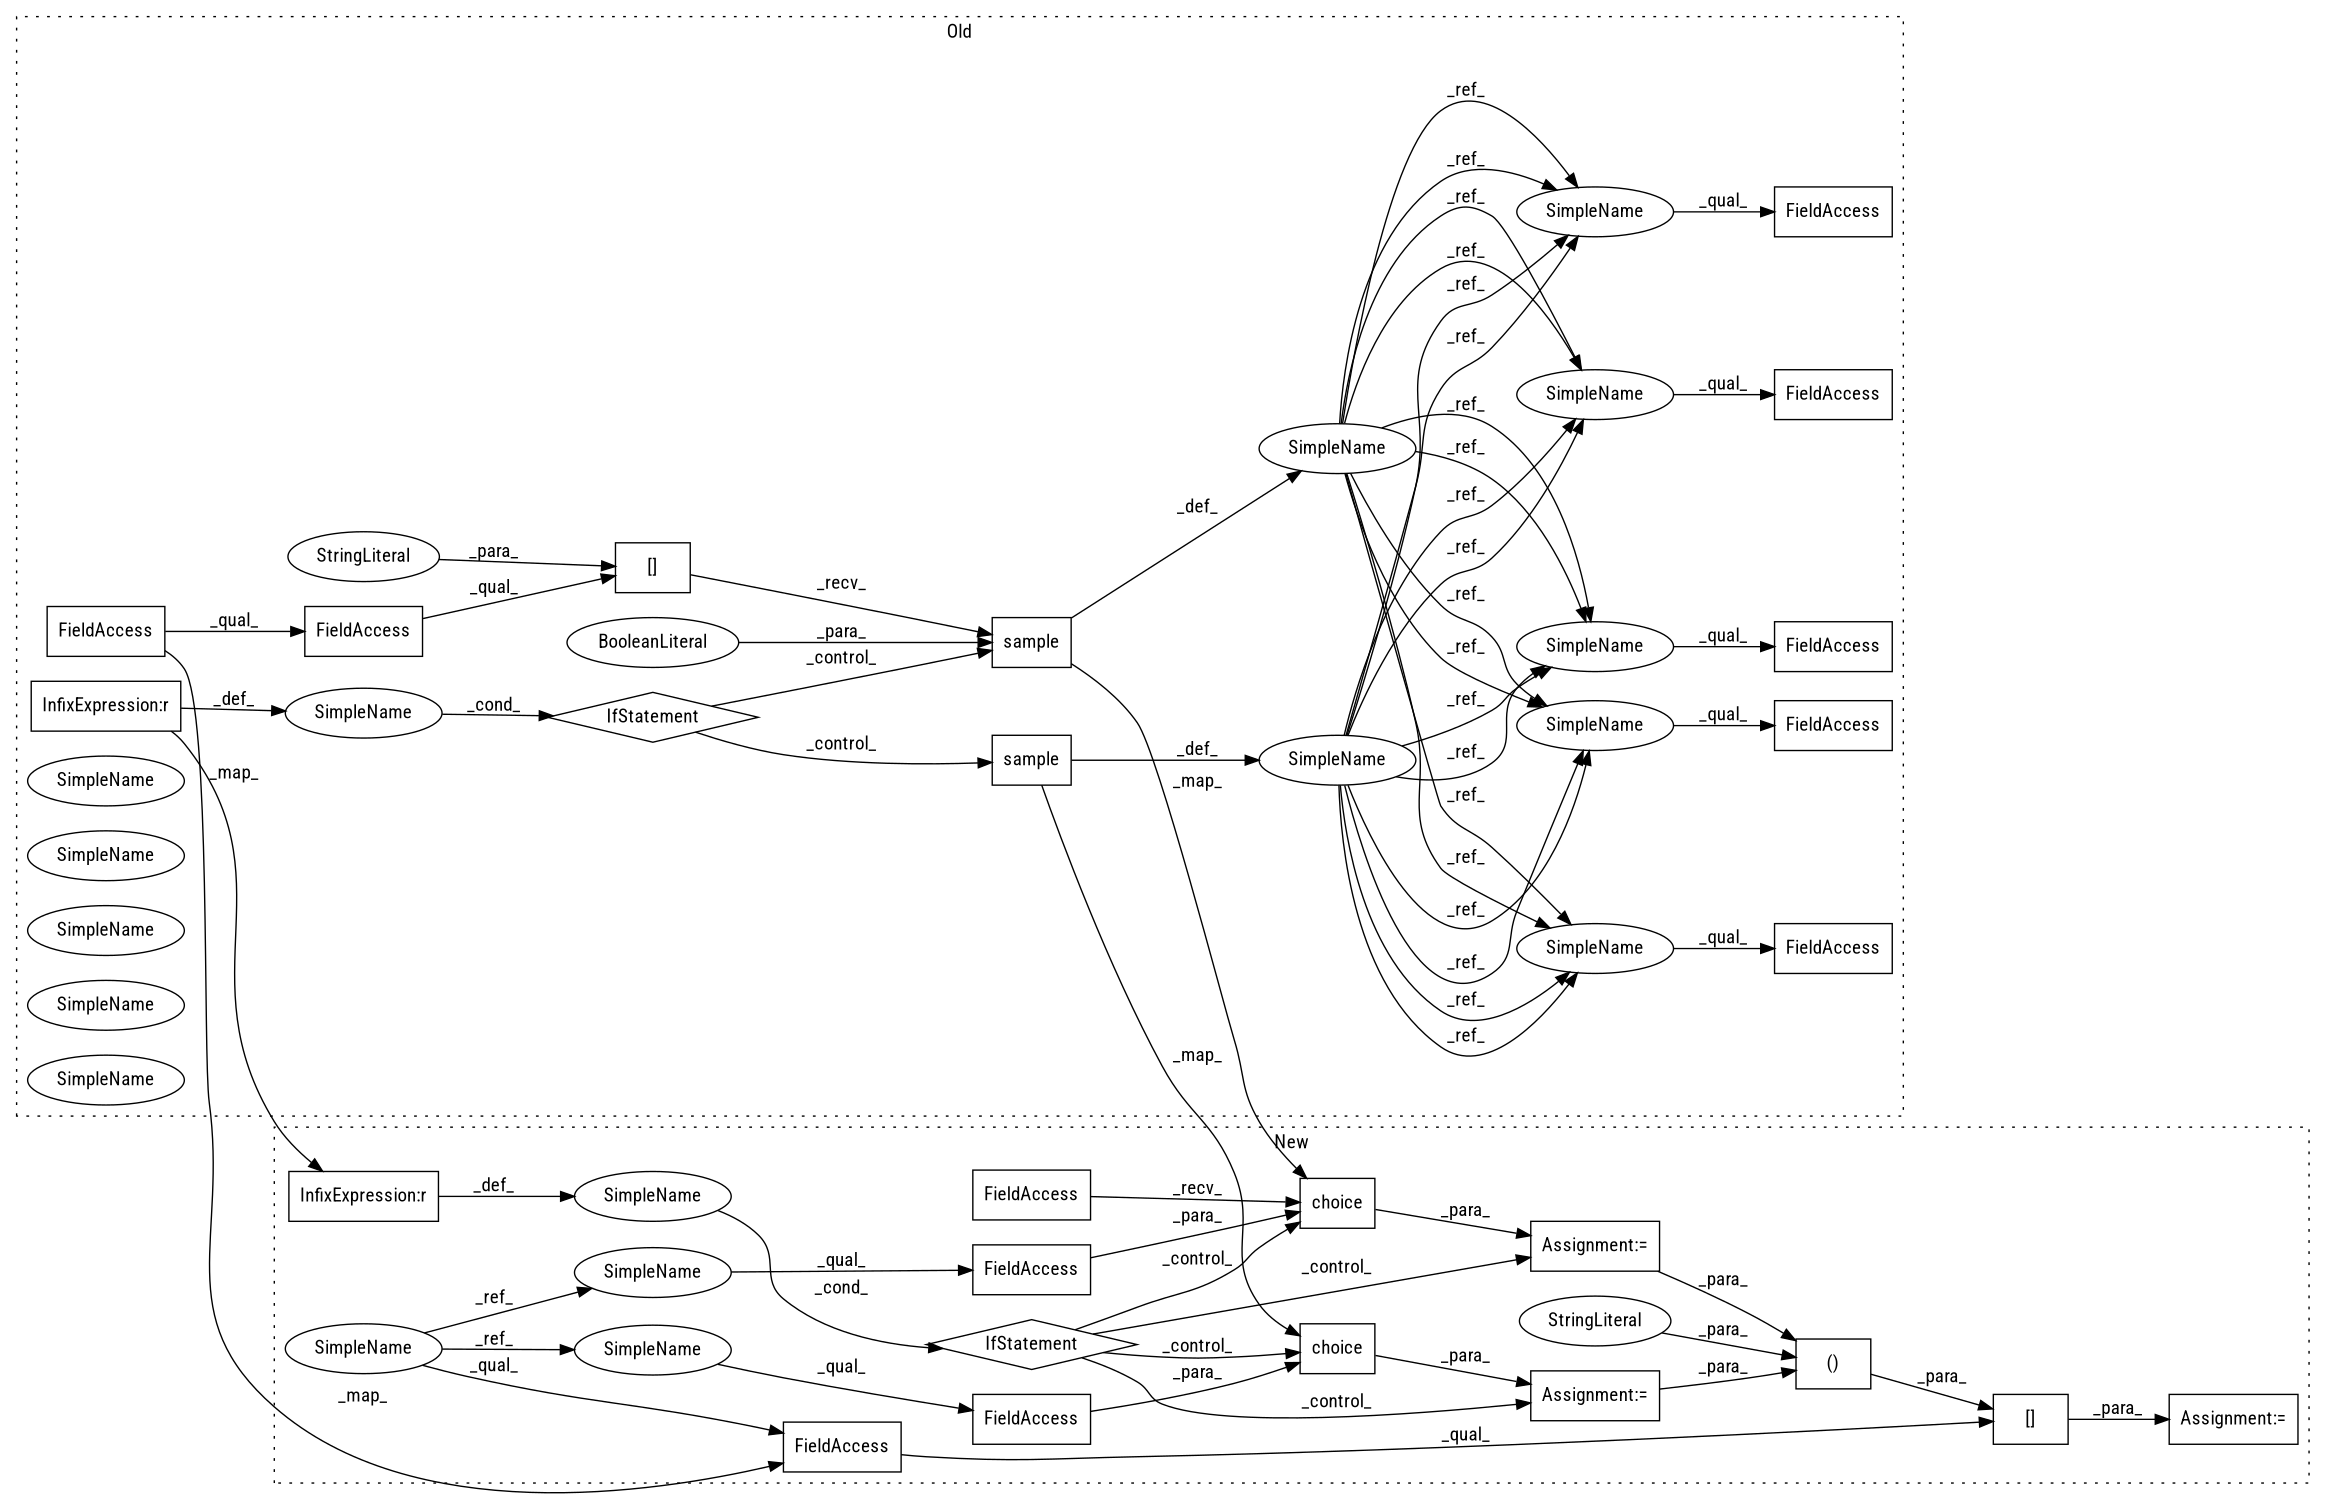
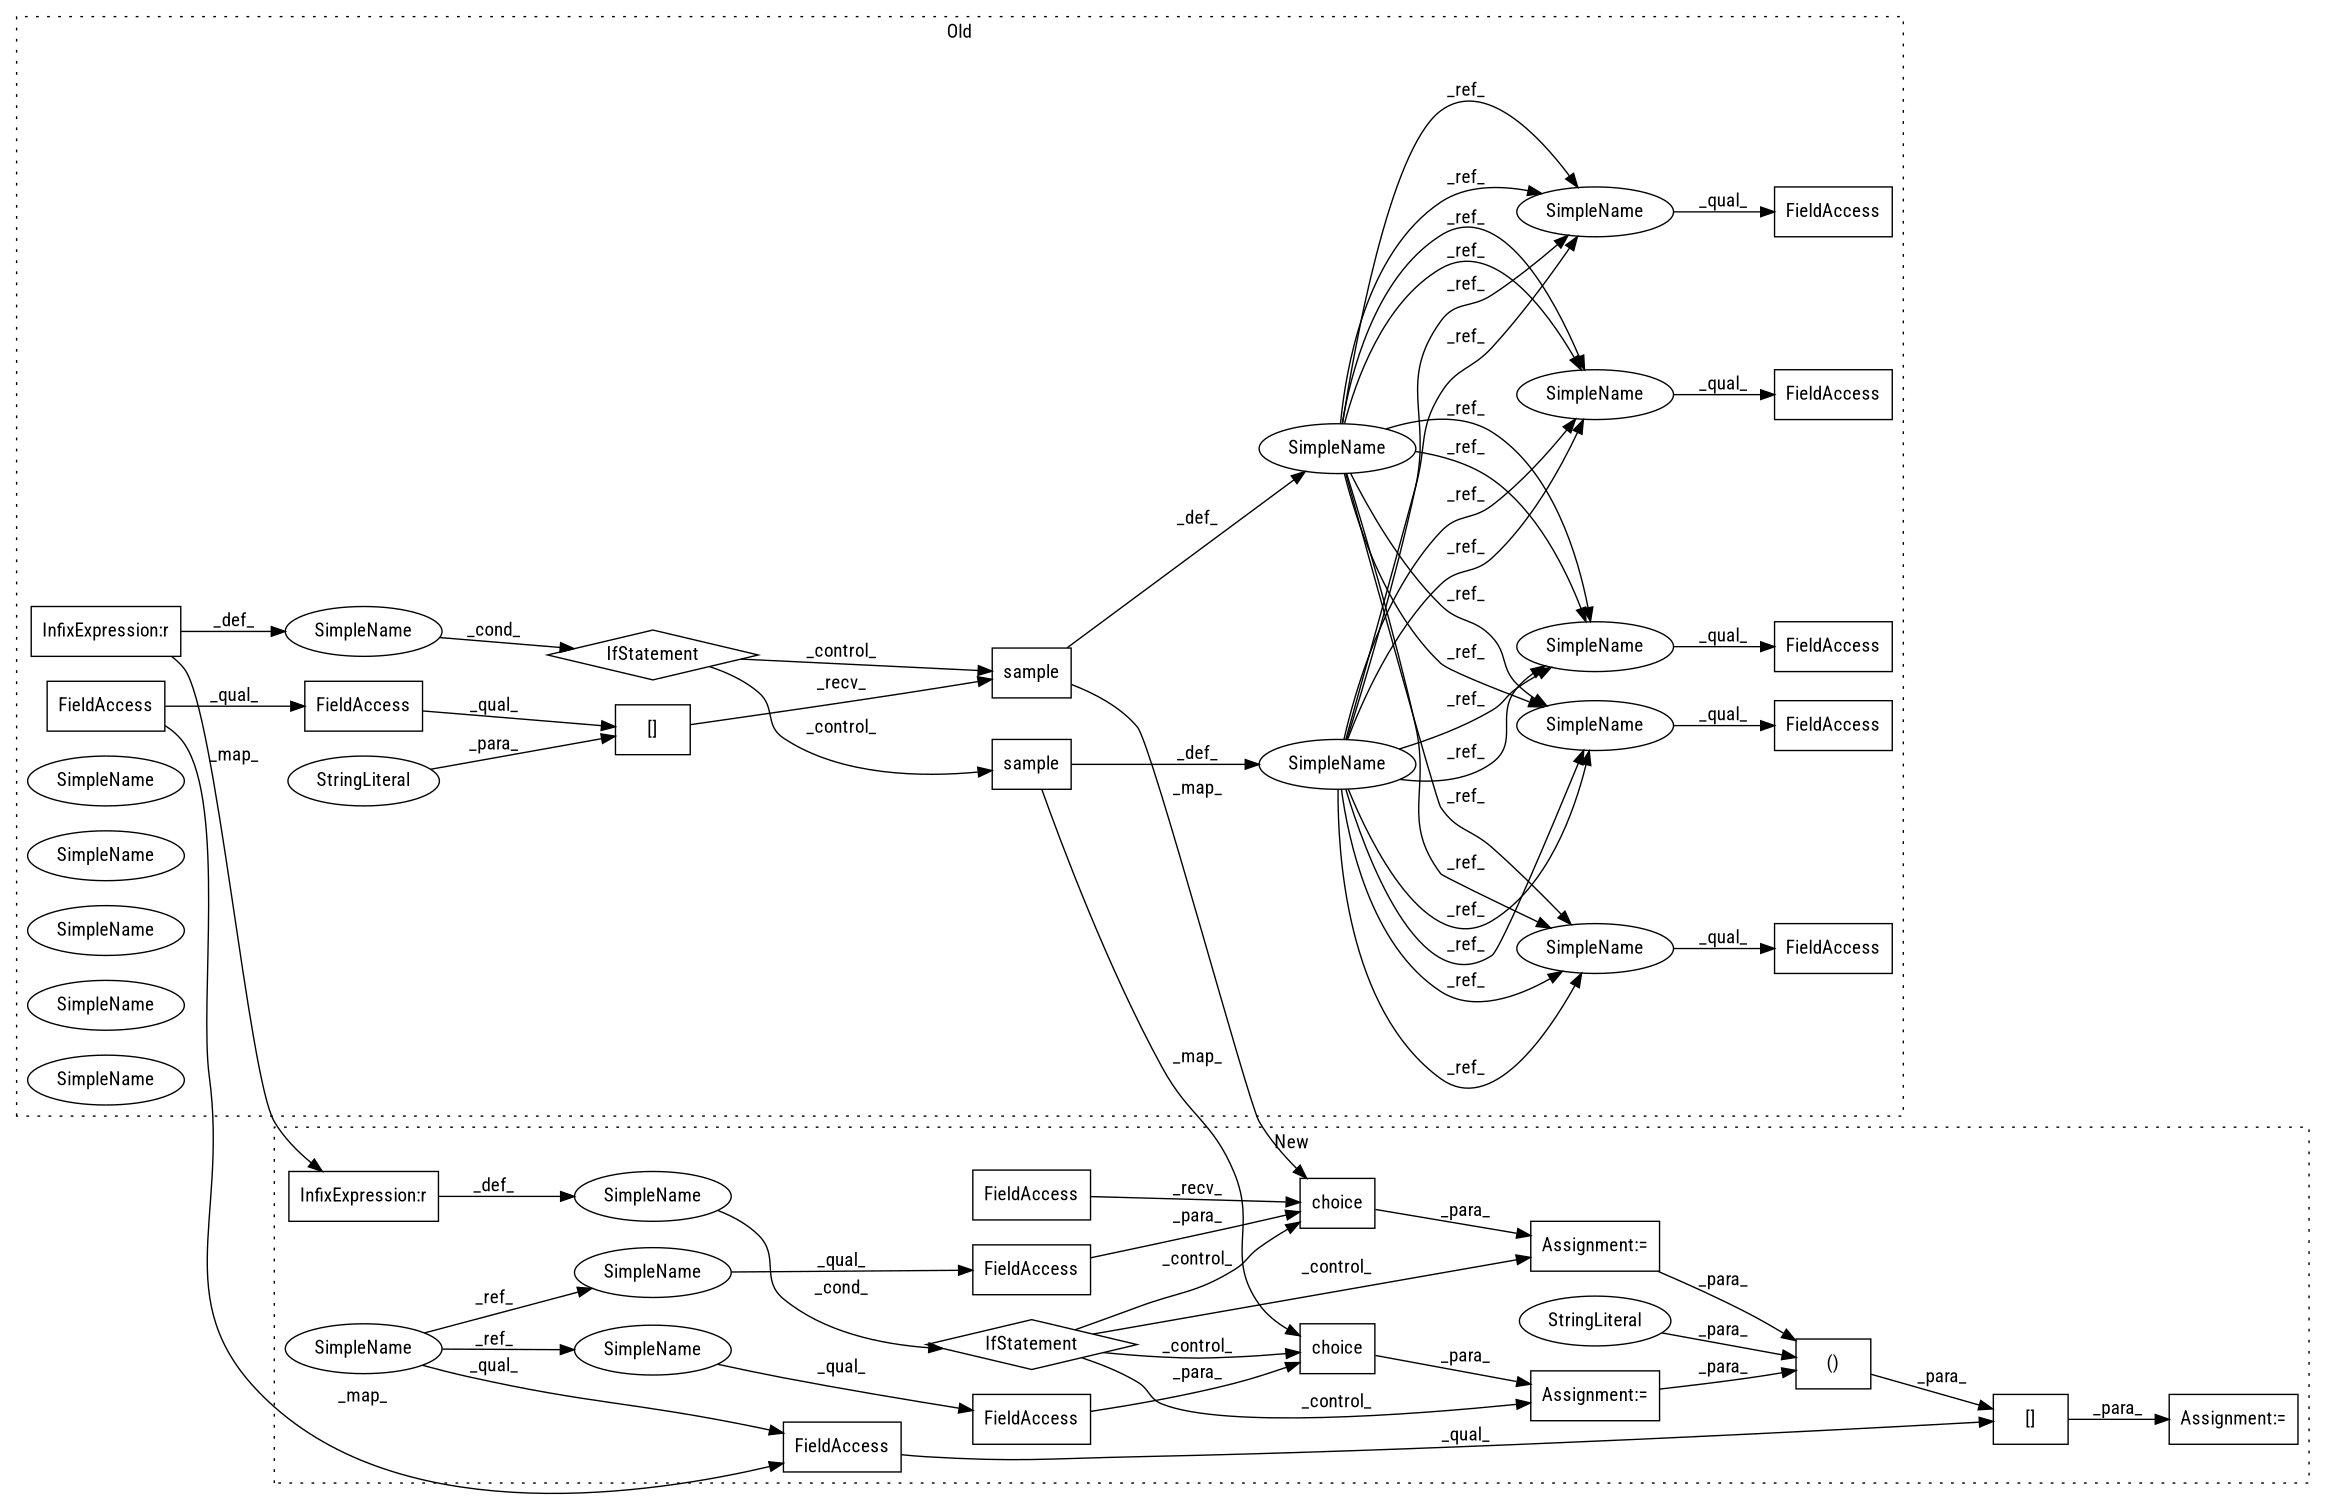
node "BooleanLiteral": removed
